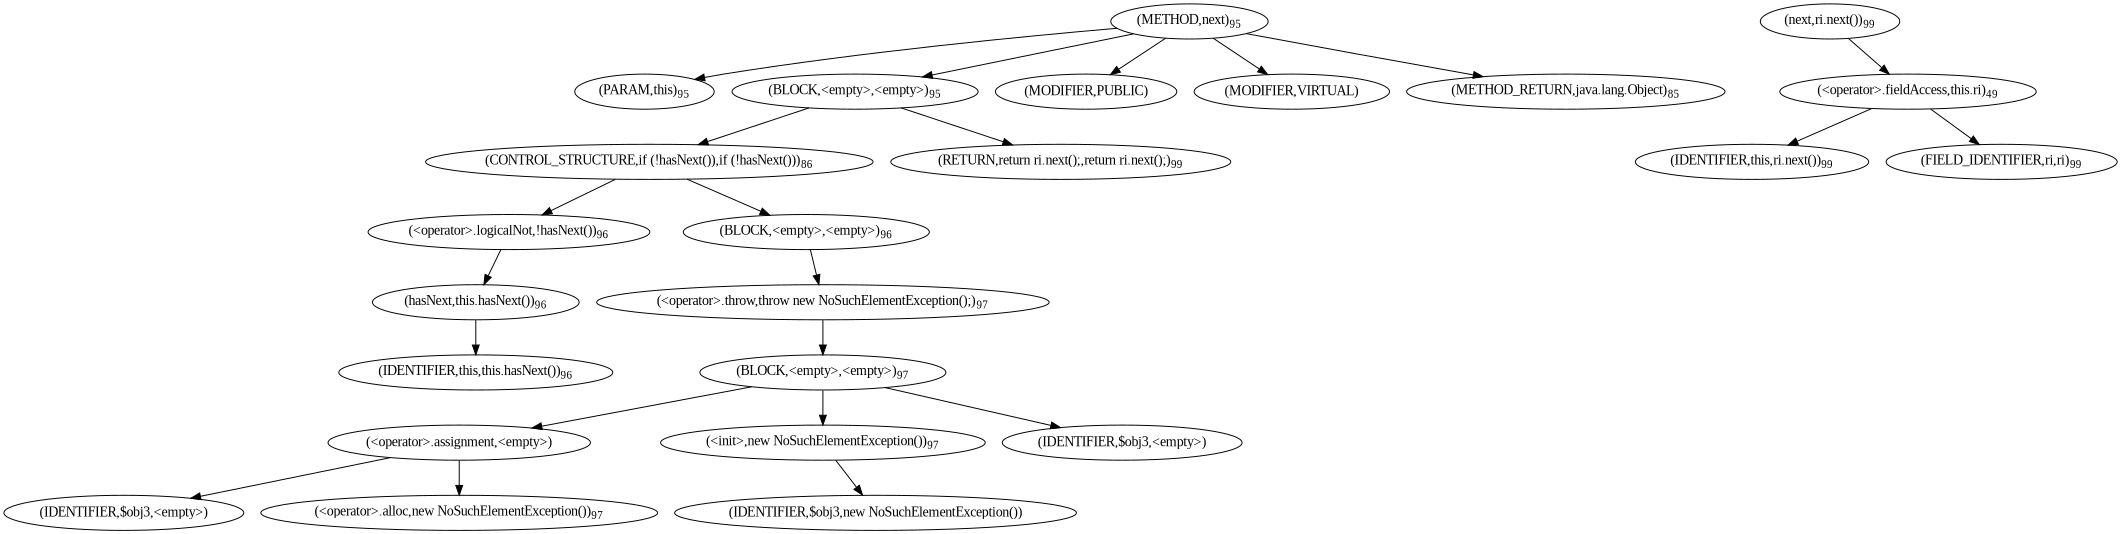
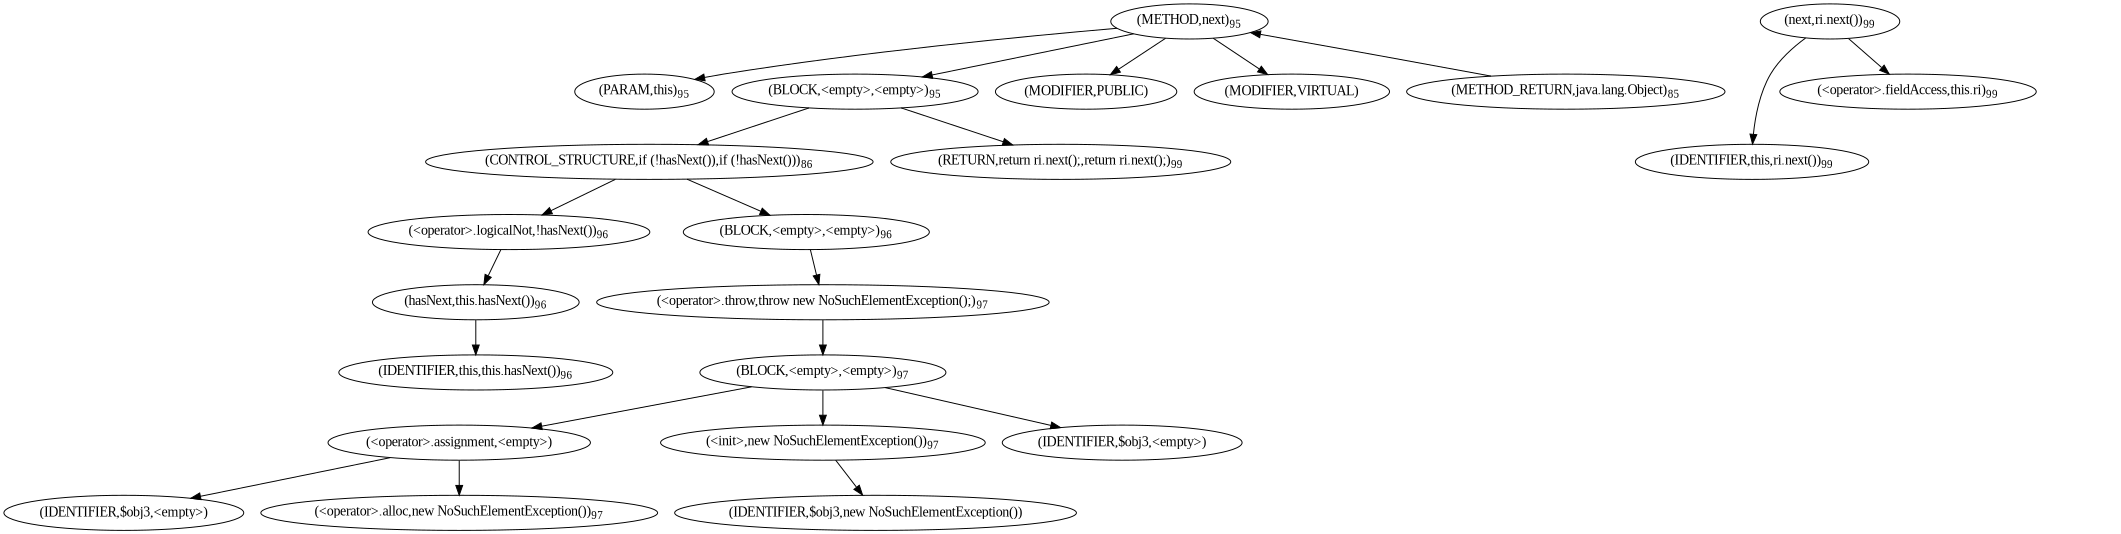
edge "(METHOD,next)" -> "(METHOD_RETURN,java.lang.Object)": reversed
node "(<operator>.fieldAccess,this.ri)": text "49" -> "99"
edge "(<operator>.fieldAccess,this.ri)" -> "(IDENTIFIER,this,ri.next())": now "(next,ri.next())" -> "(IDENTIFIER,this,ri.next())"
node "(FIELD_IDENTIFIER,ri,ri)": removed
